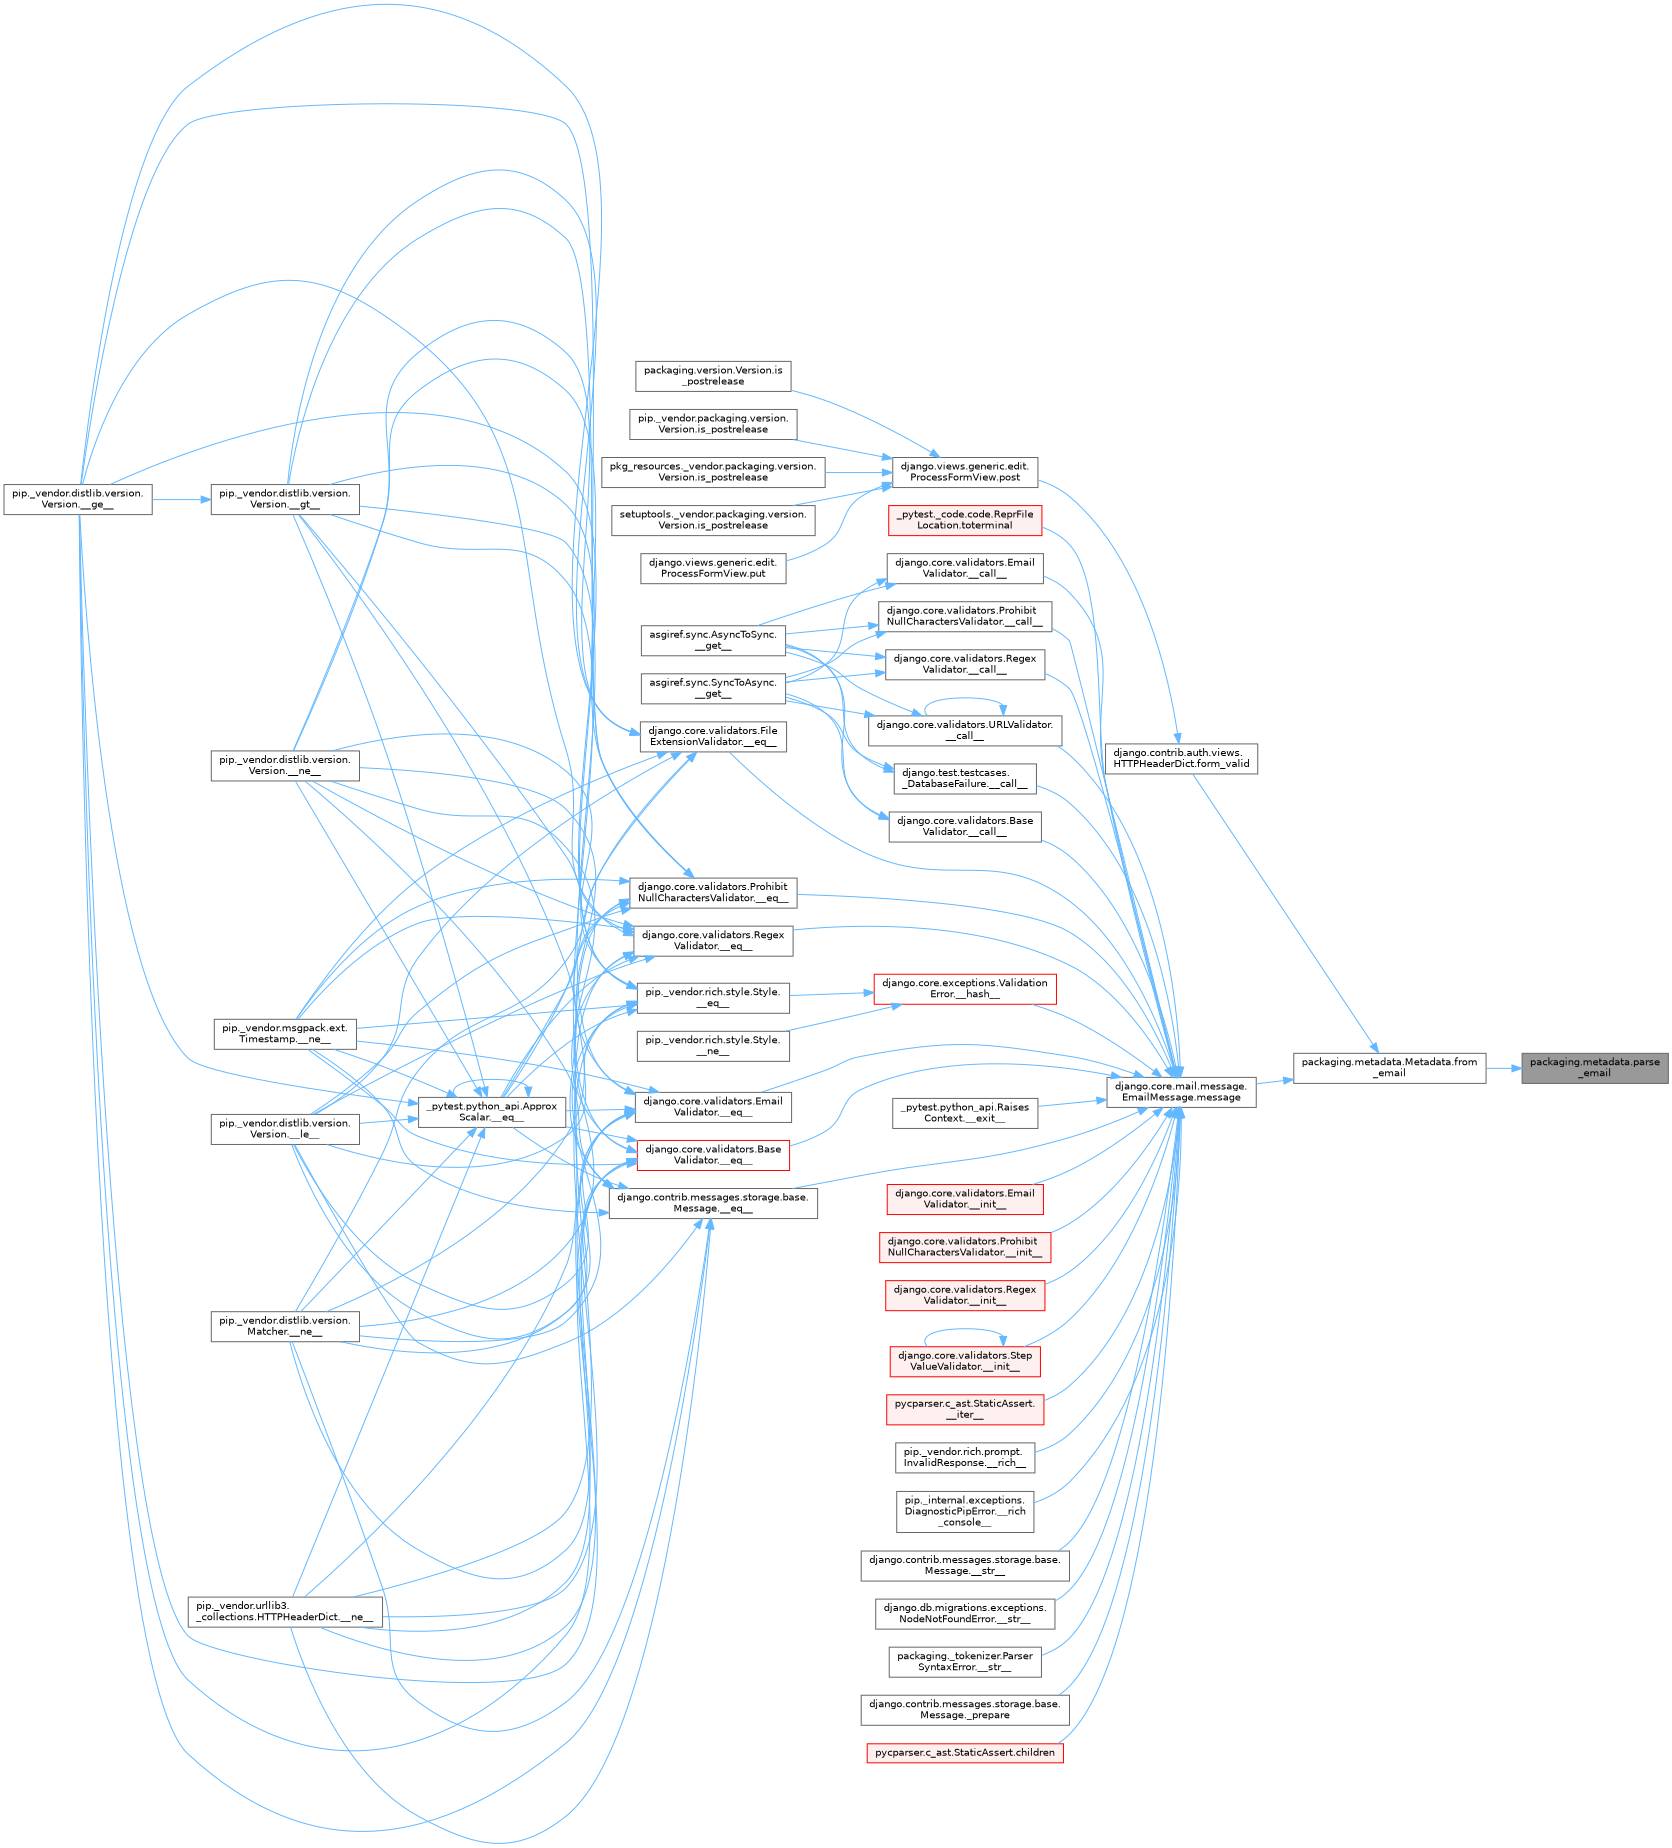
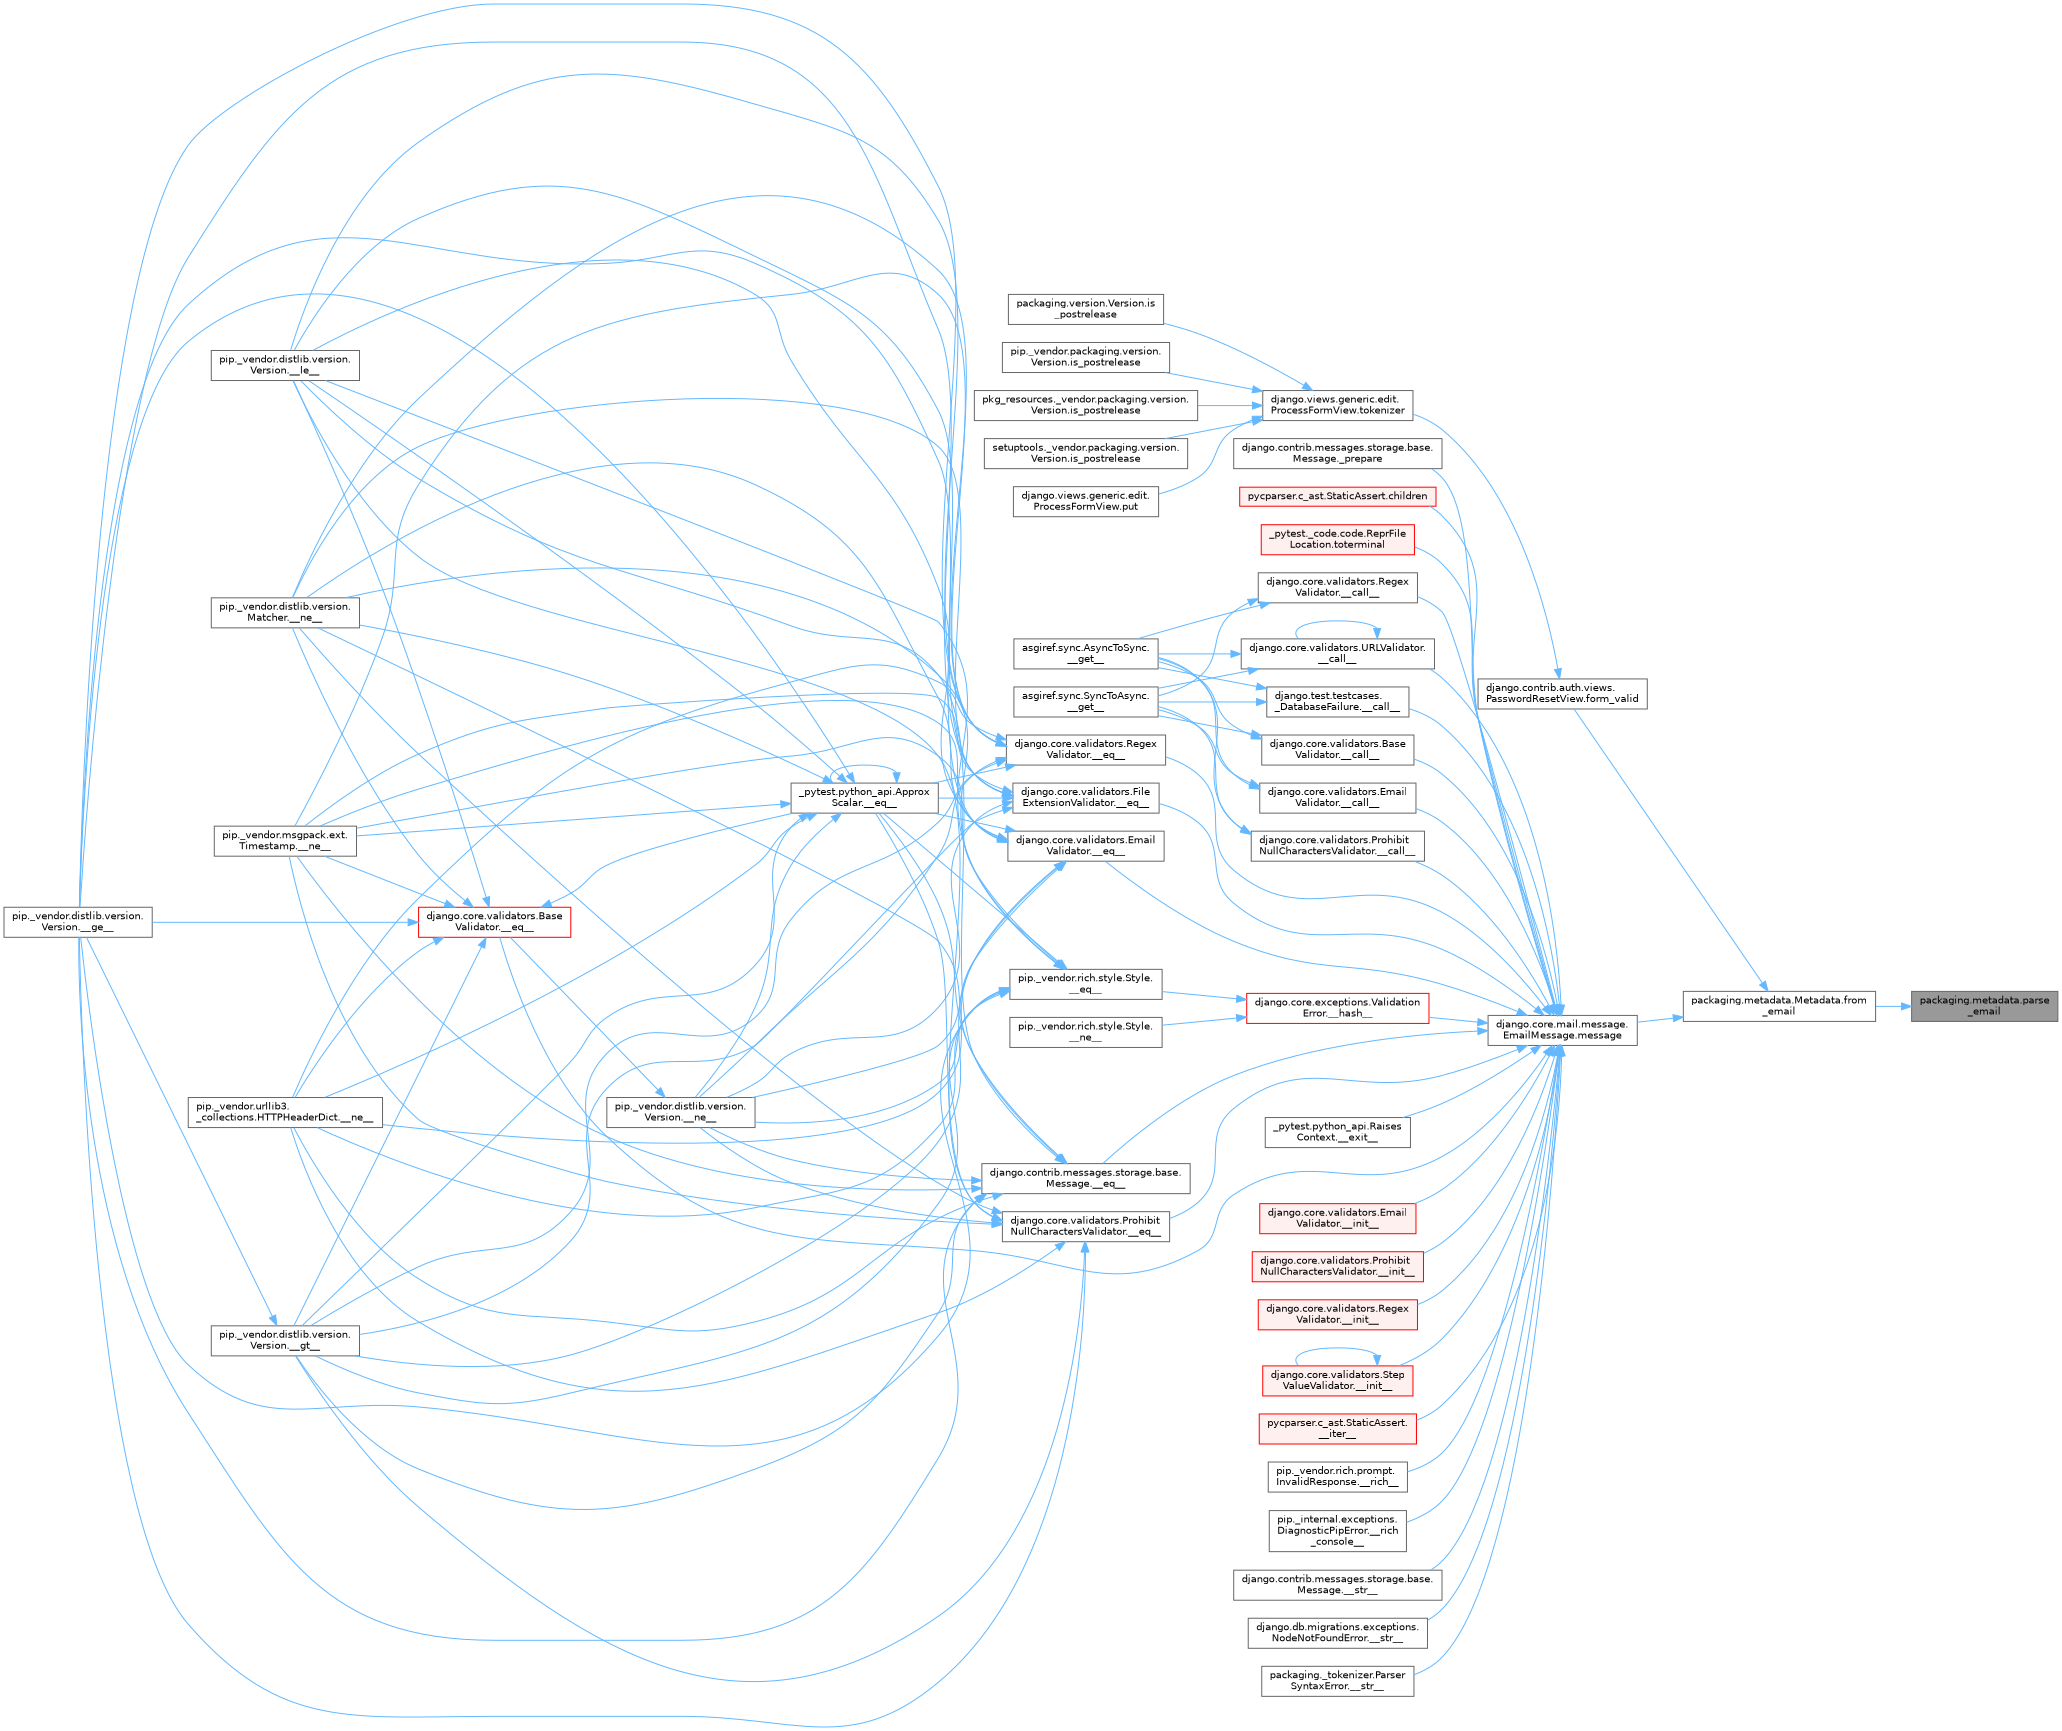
node "django.views.generic.edit. ProcessFormView.post": label "django.views.generic.edit. ProcessFormView.post" -> "django.views.generic.edit. ProcessFormView.tokenizer"
node "django.contrib.auth.views. HTTPHeaderDict.form_valid": label "django.contrib.auth.views. HTTPHeaderDict.form_valid" -> "django.contrib.auth.views. PasswordResetView.form_valid"
edge "pip._vendor.distlib.version. Version.__ne__" -> "django.core.validators.Base Validator.__eq__": reversed
